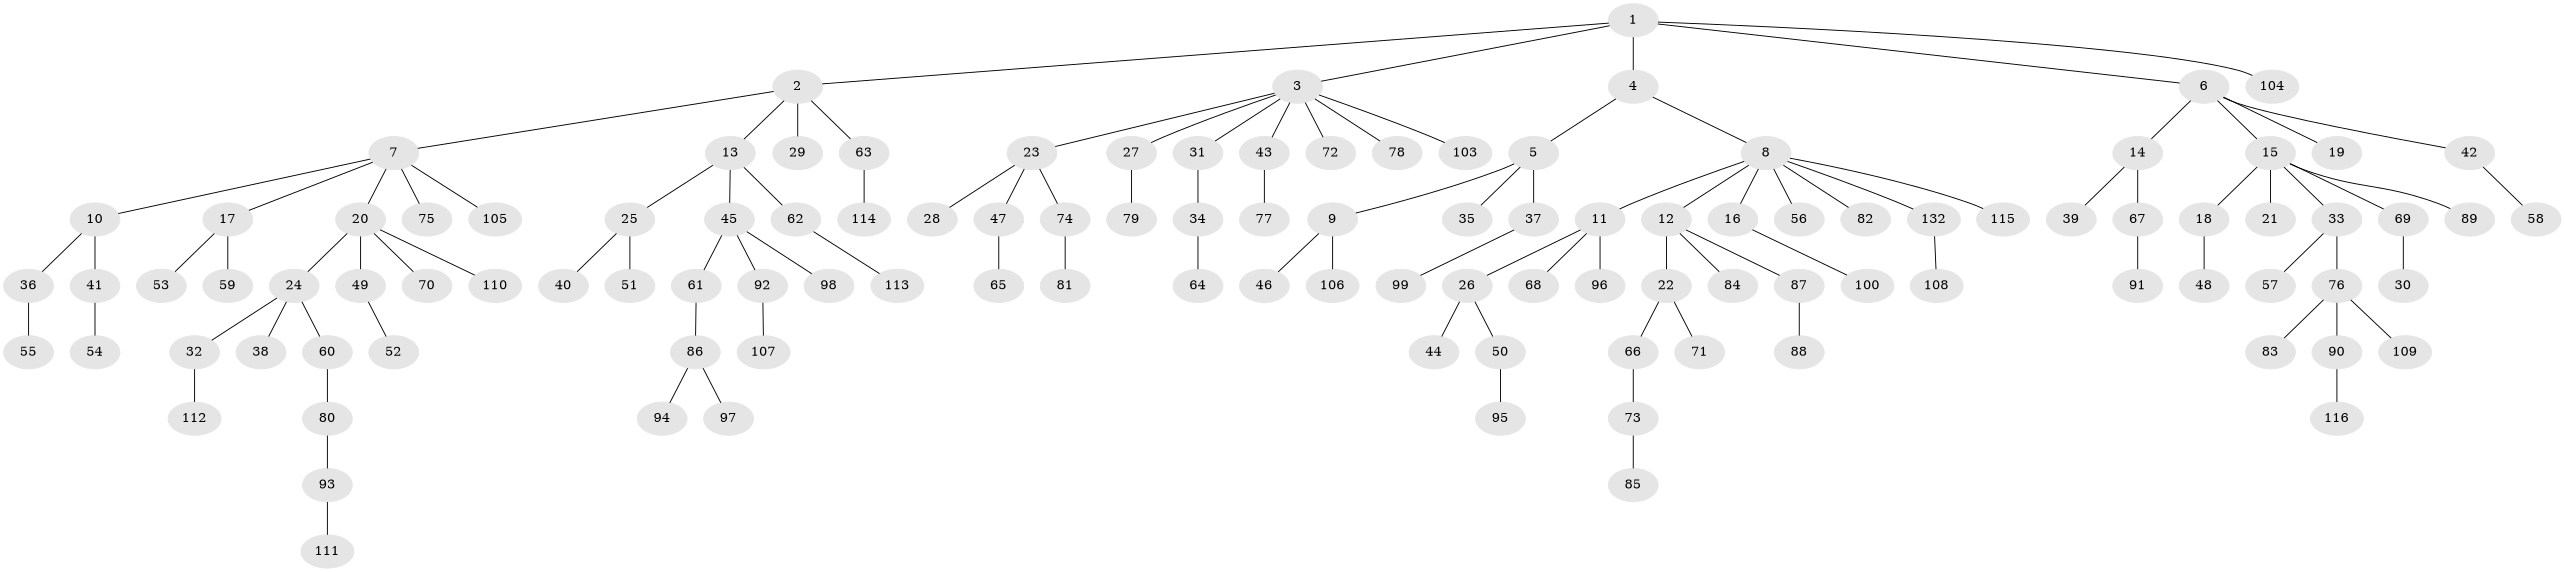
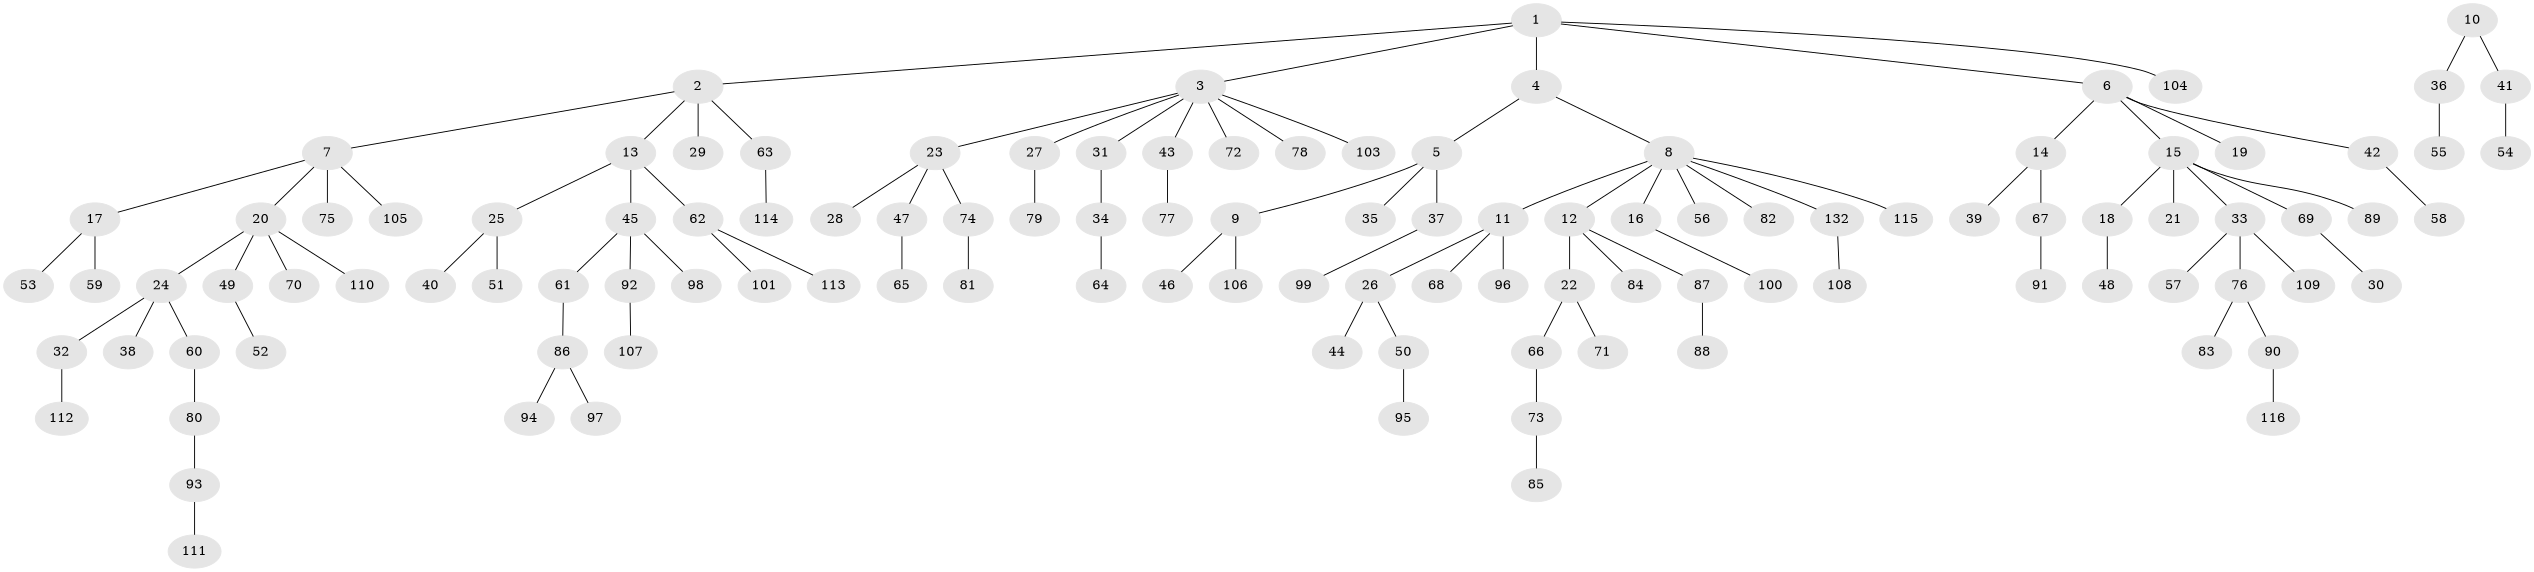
edge "7" -- "10": removed
node "101": added
edge "76" -- "109": now "33" -- "109"
